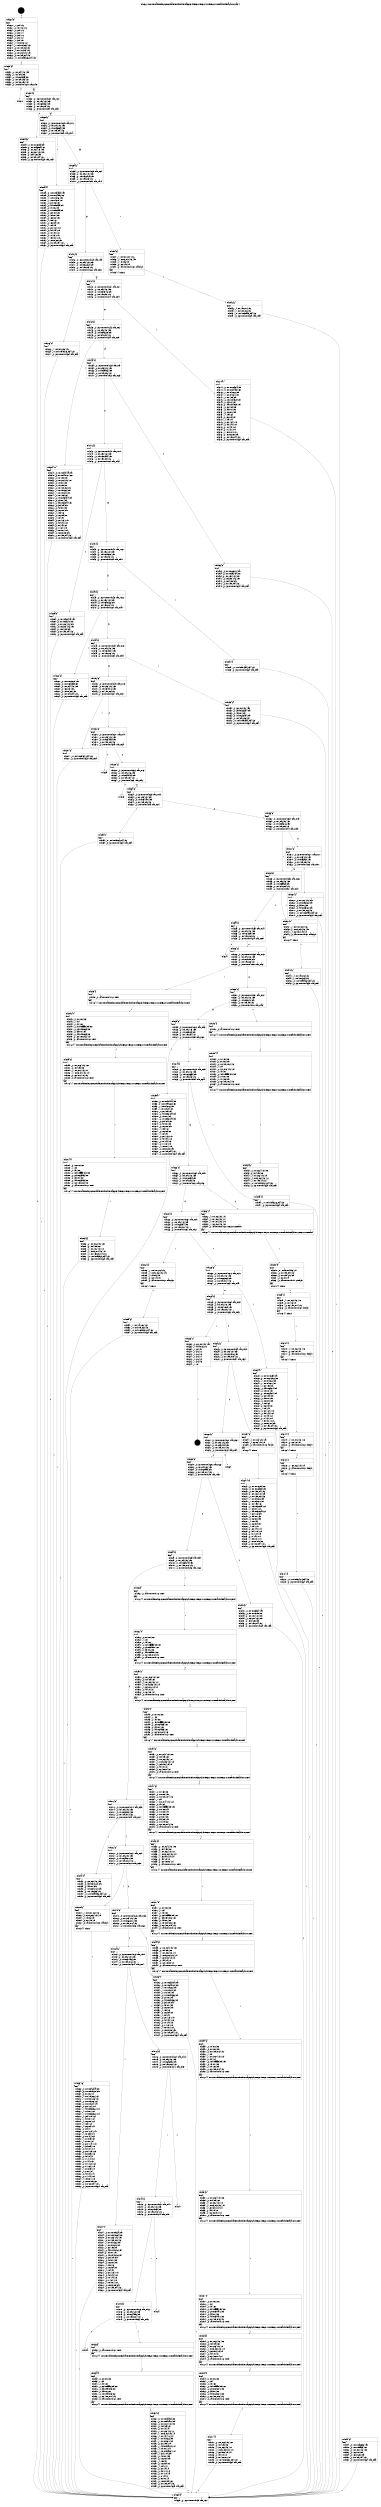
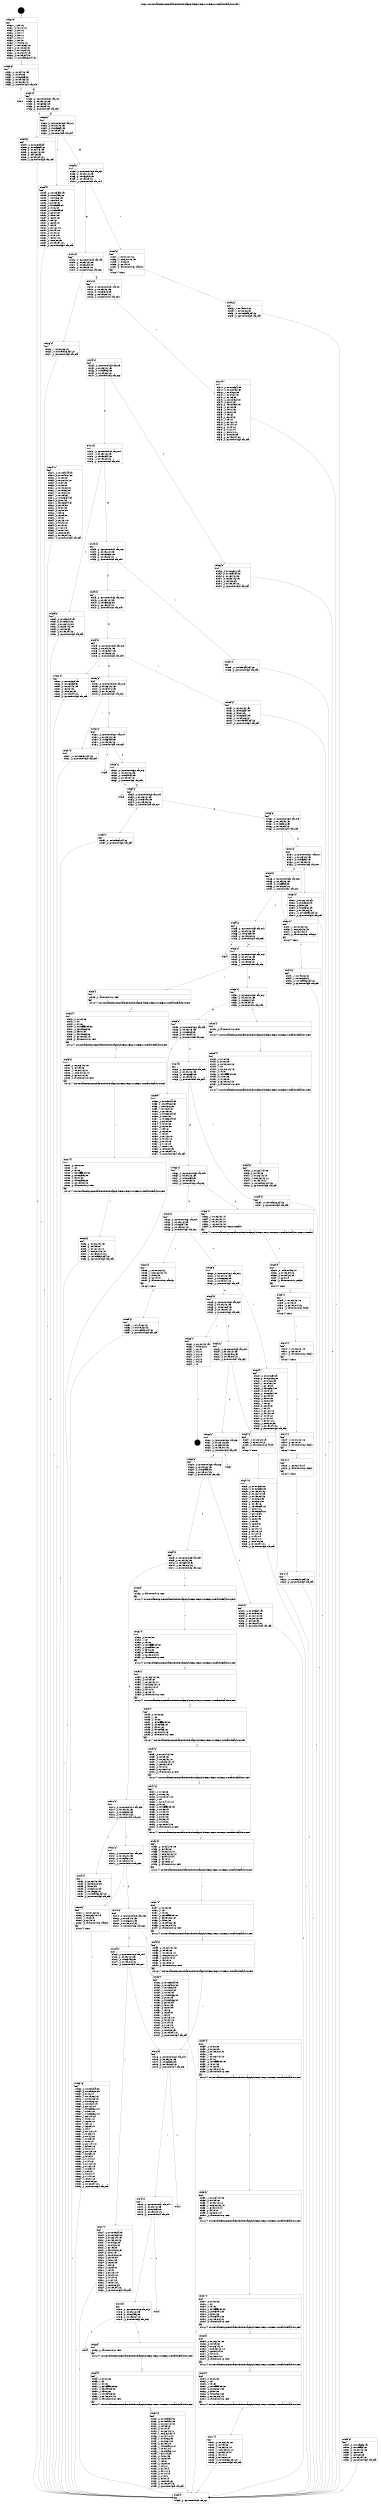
node "0x40243e [28]": removed
edge "0x4024ae [28]" -> "0x402800 [30]": now "0x4024ca [28]" -> "0x402800 [30]"
edge "0x402636 [28]" -> "0x402652 [28]": reversed
edge "0x402a99 [32]" -> "0x402ab9 [46]": now "0x402a99 [32]" -> "0x402786 [28]"
